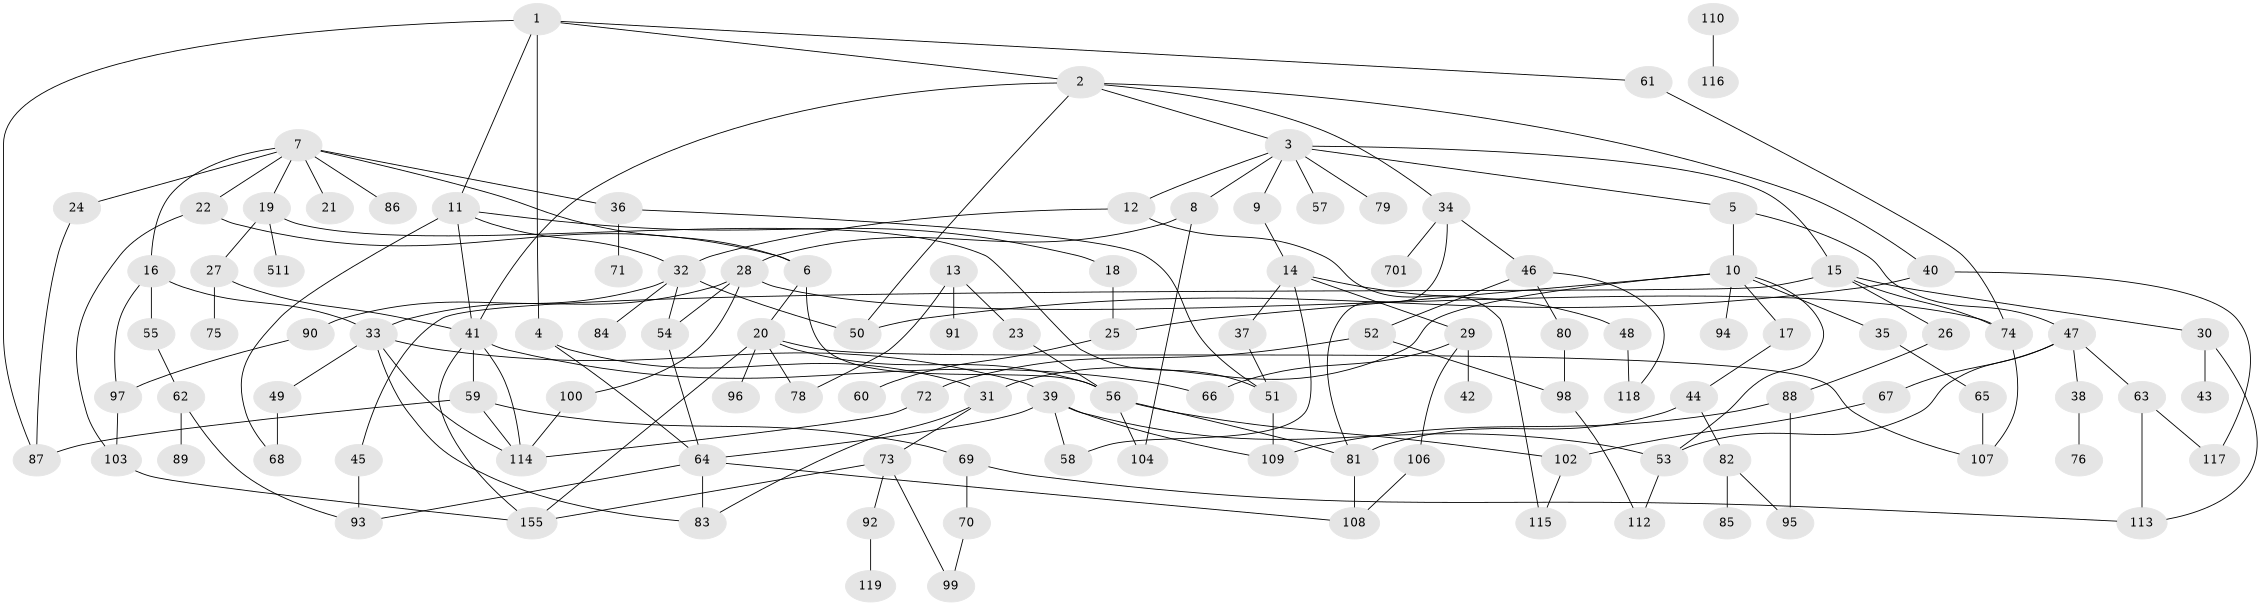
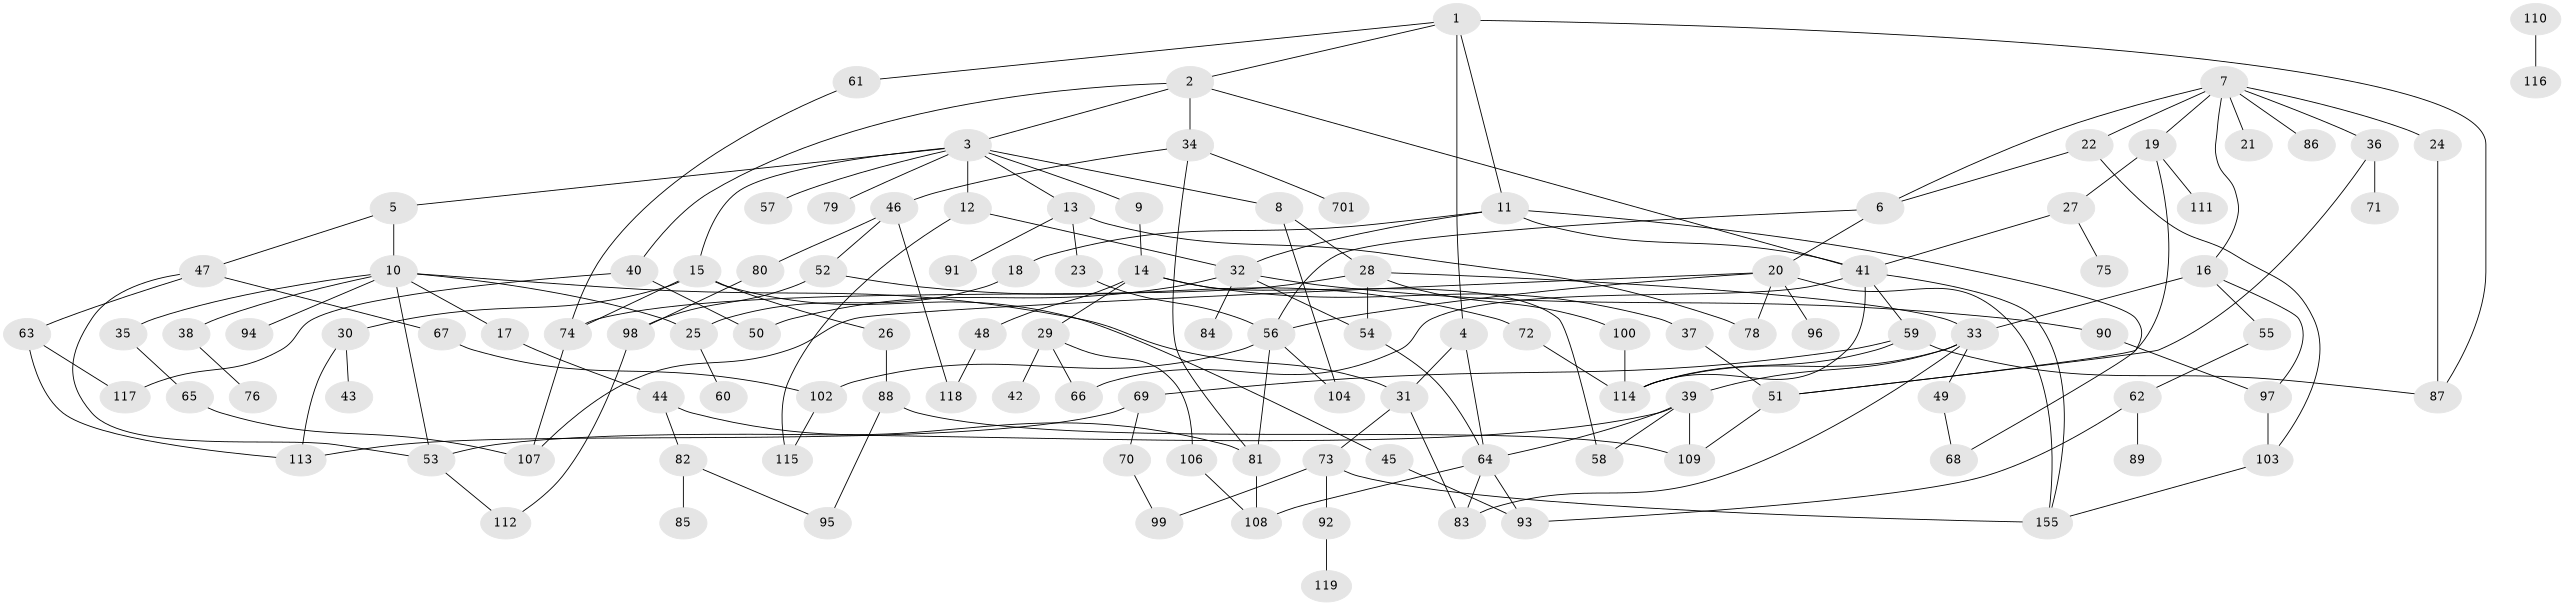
edge "3" -- "13": added
edge "2" -- "50": removed
node "511": label "511" -> "111"
edge "47" -- "38": now "10" -- "38"
